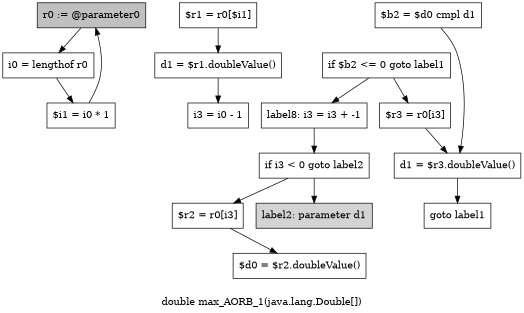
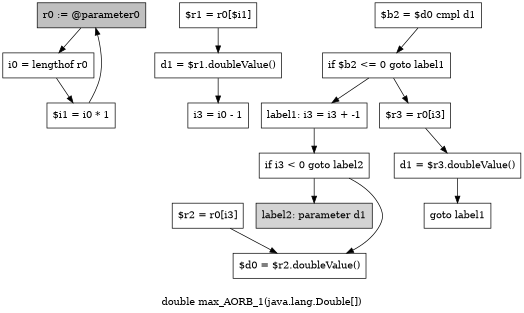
edge "$b2 = $d0 cmpl d1" -> "d1 = $r3.doubleValue()": now "$b2 = $d0 cmpl d1" -> "if $b2 <= 0 goto label1"
node "label8: i3 = i3 + -1": label "label8: i3 = i3 + -1" -> "label1: i3 = i3 + -1"
edge "if i3 < 0 goto label2" -> "$r2 = r0[i3]": now "if i3 < 0 goto label2" -> "$d0 = $r2.doubleValue()"
